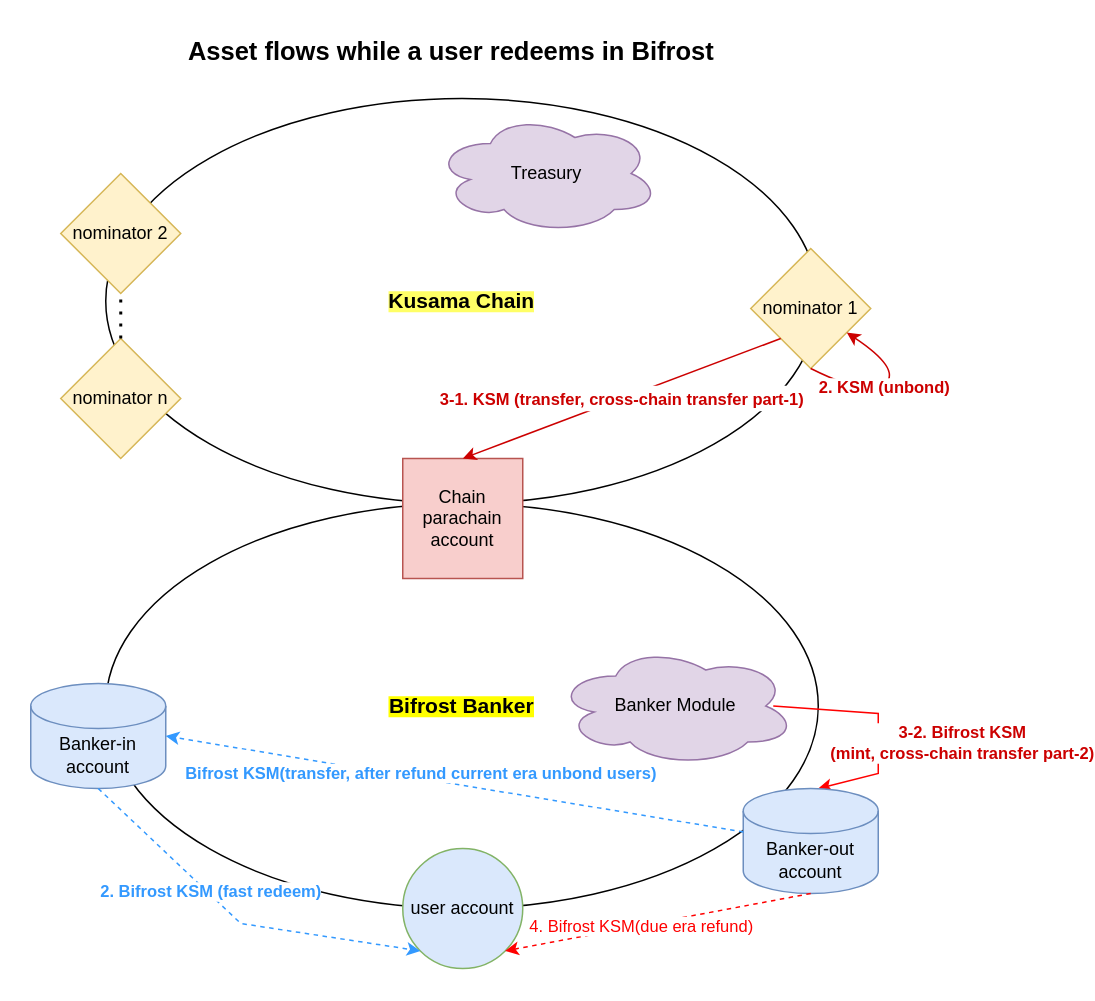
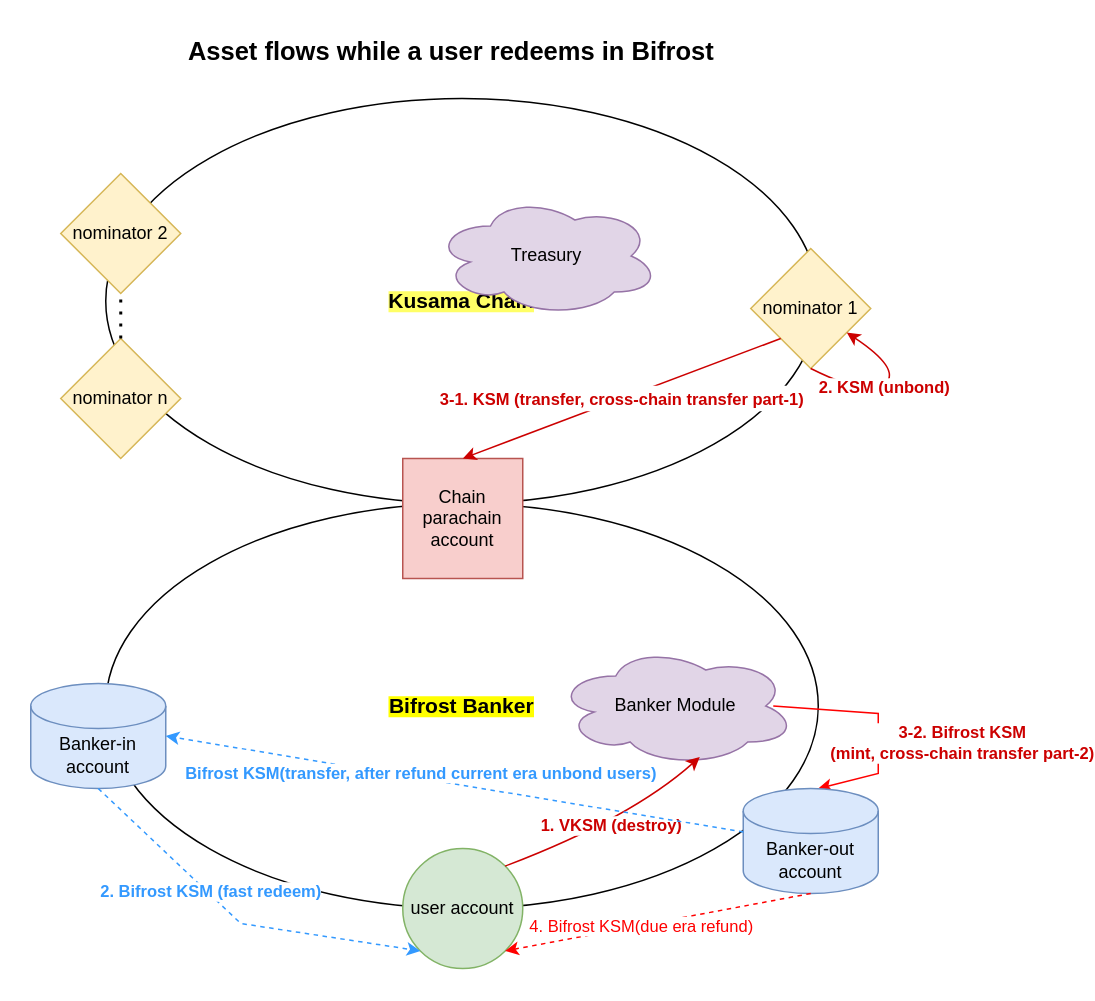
node "Treasury": moved (547, 173) -> (547, 256)
edge "user account" -> "Banker Module": added, label "1. VKSM (destroy)"
node "user account": fillcolor #dae8fc -> #d5e8d4
